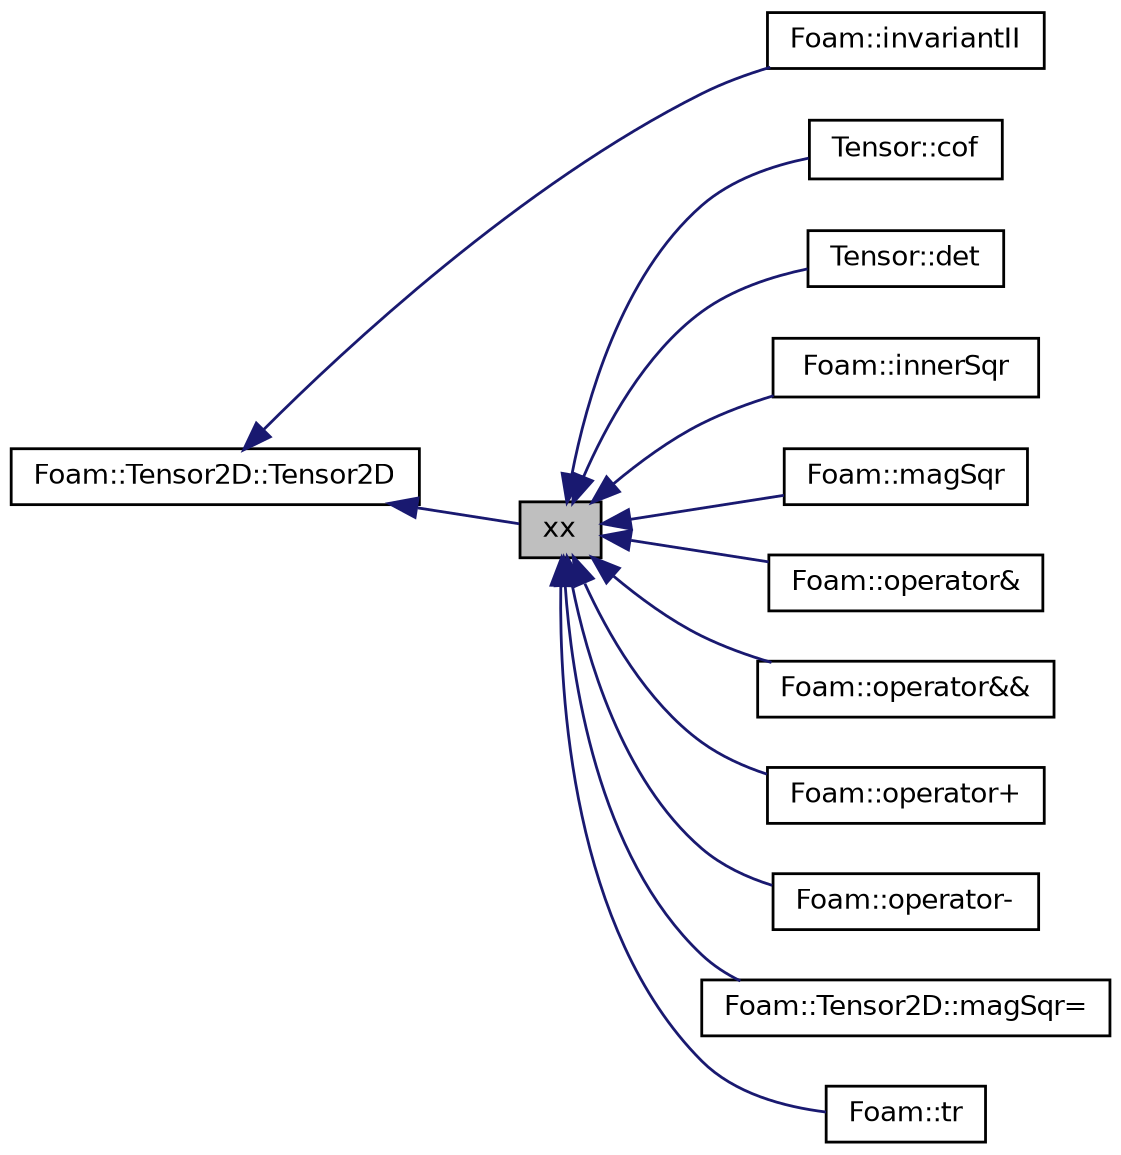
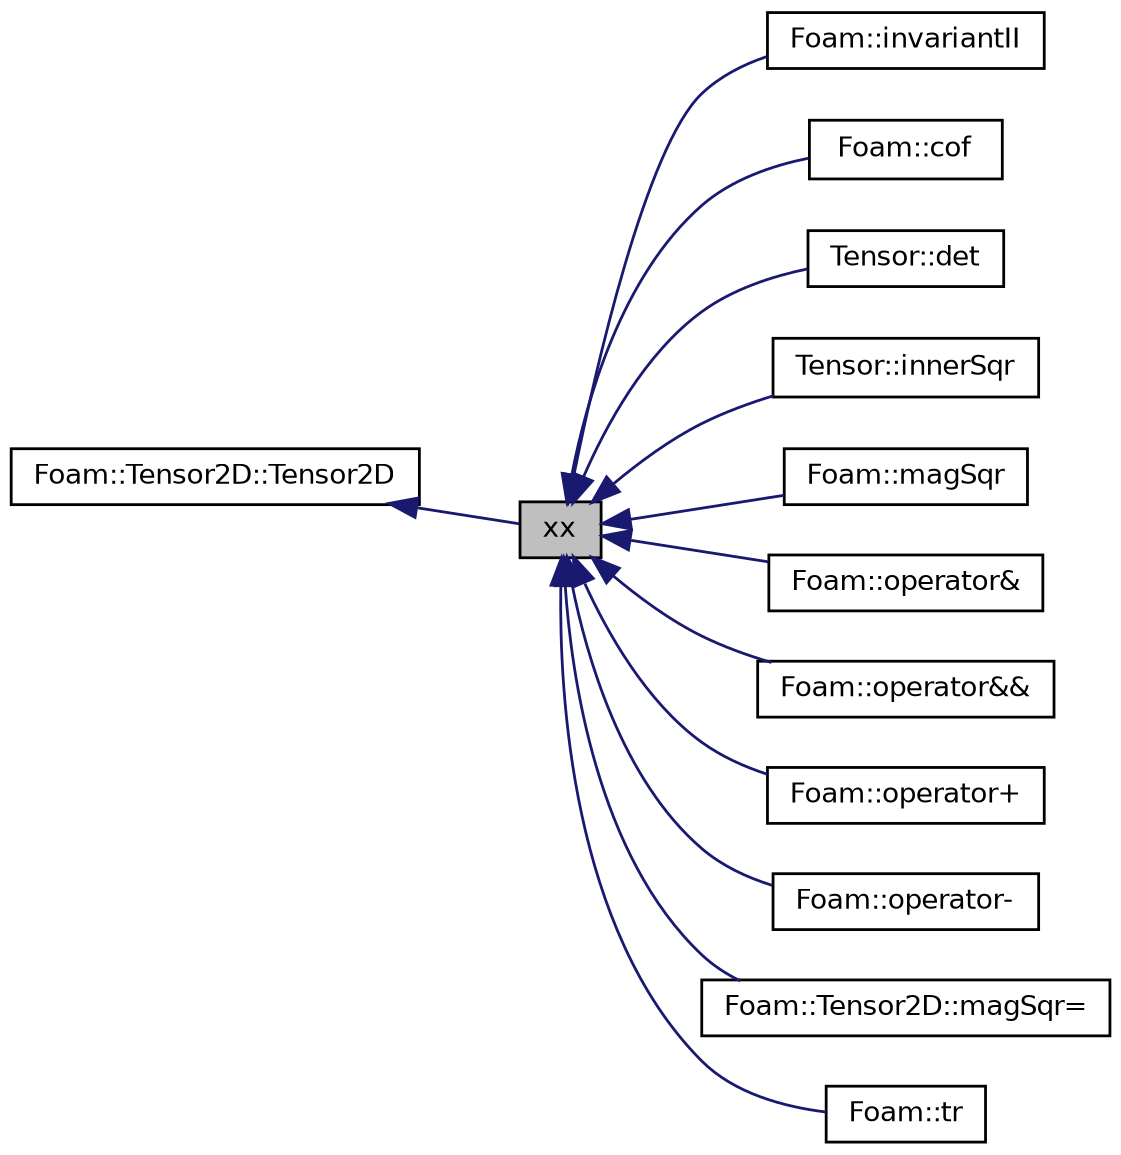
node "Tensor::cof": label "Tensor::cof" -> "Foam::cof"
edge "Foam::invariantII" -> "Foam::Tensor2D::Tensor2D": now "Foam::invariantII" -> "xx"
node "Foam::innerSqr": label "Foam::innerSqr" -> "Tensor::innerSqr"
